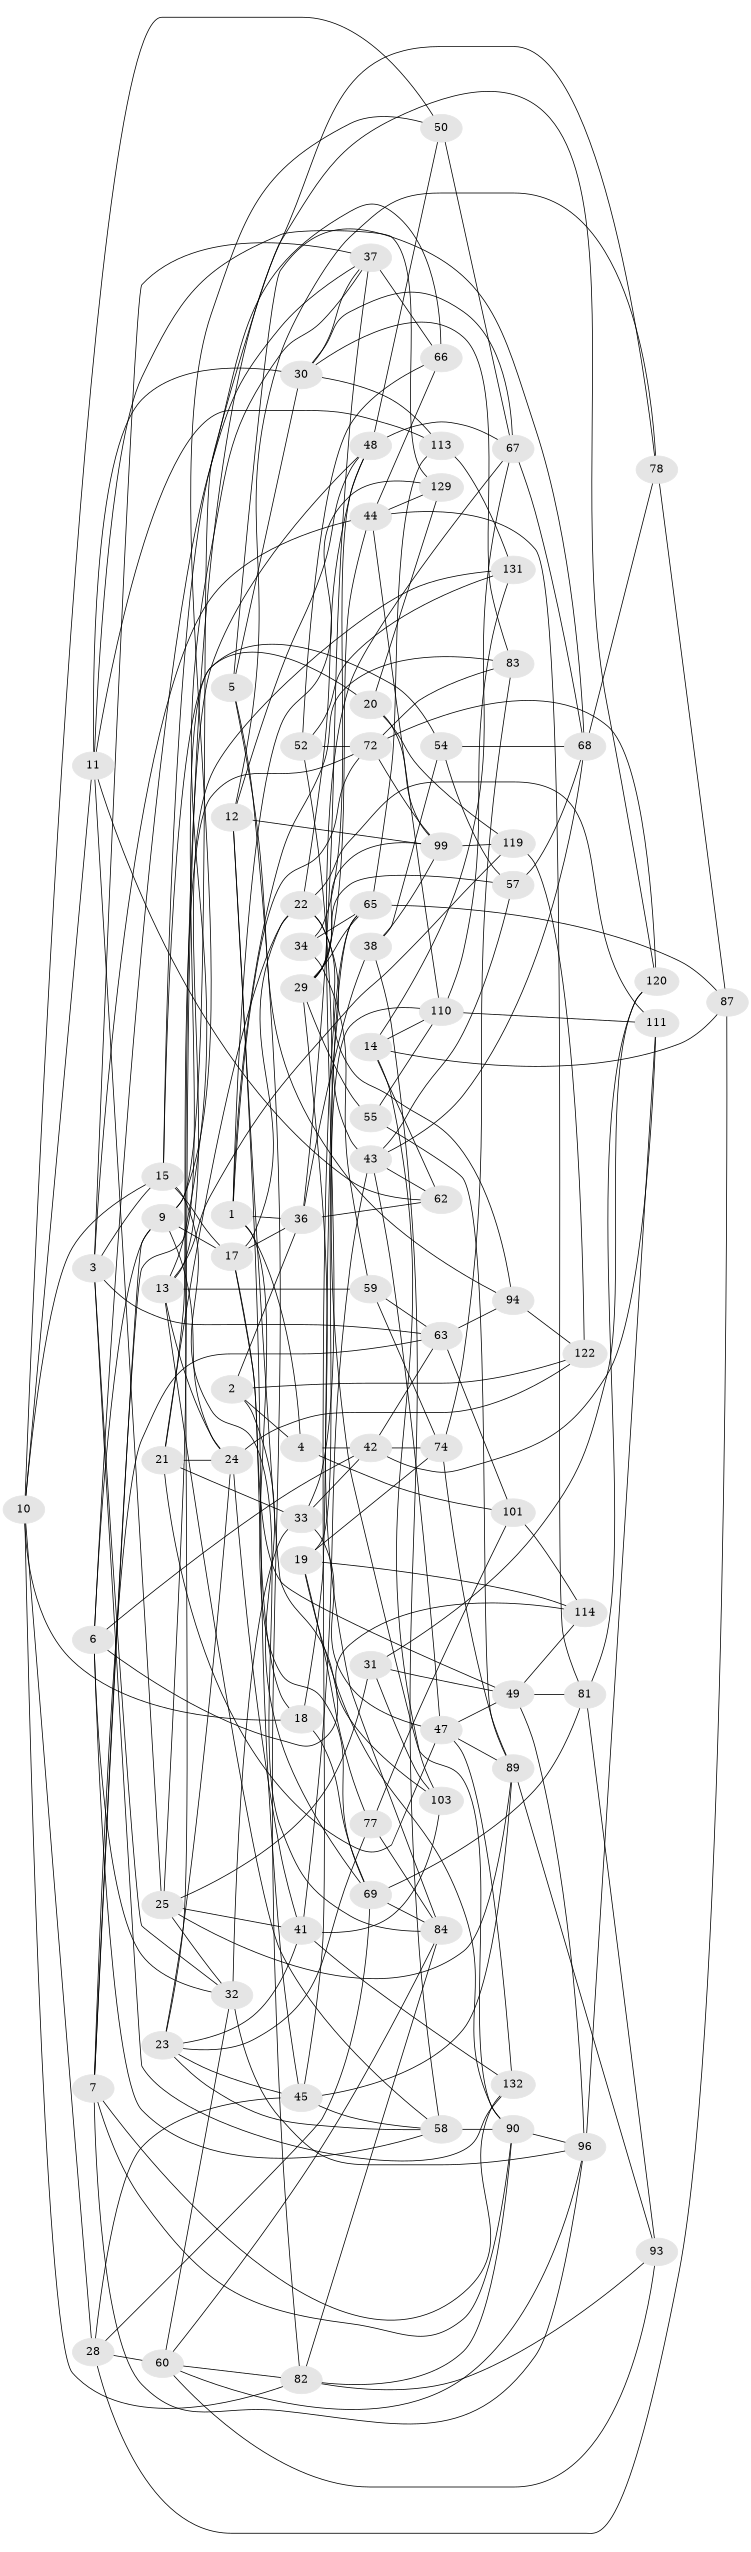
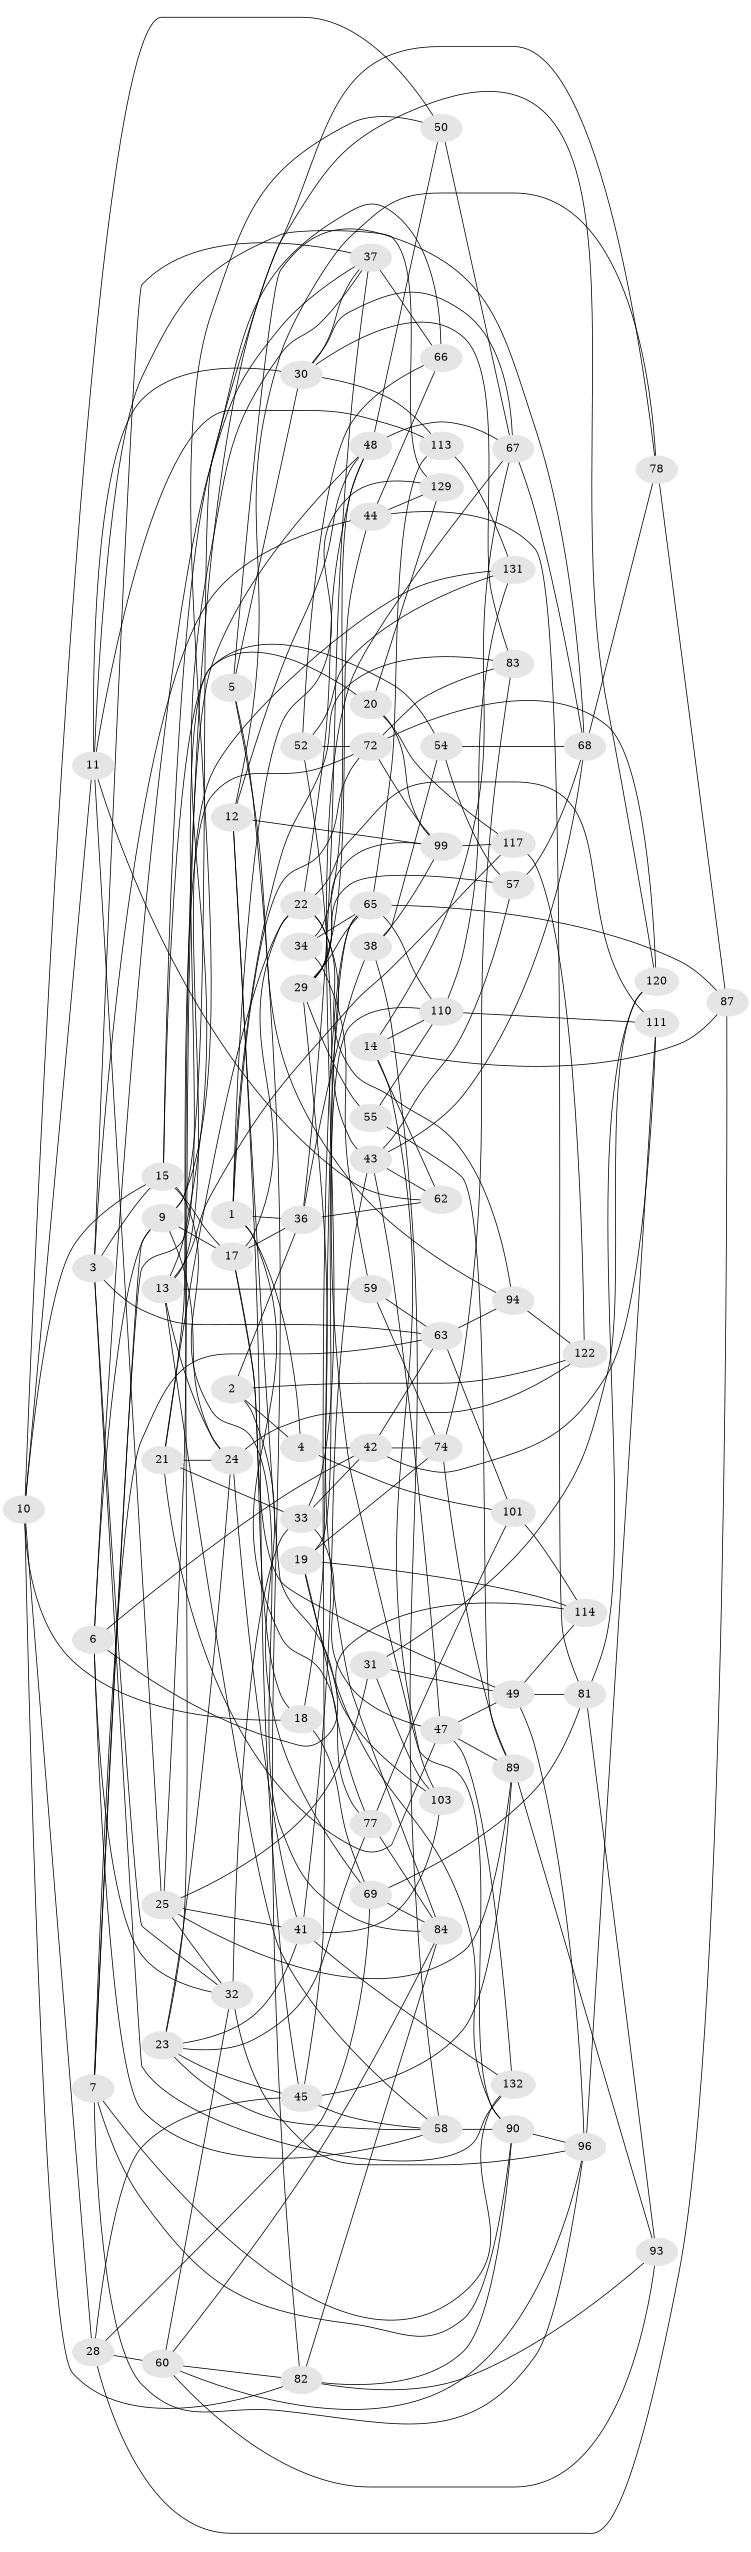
edge "44" -- "110": now "65" -- "110"
node "119": label "119" -> "117"
edge "1" -- "69": now "1" -- "77"
